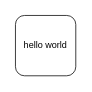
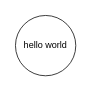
node "hello world": shape rounded rectangle -> ellipse
